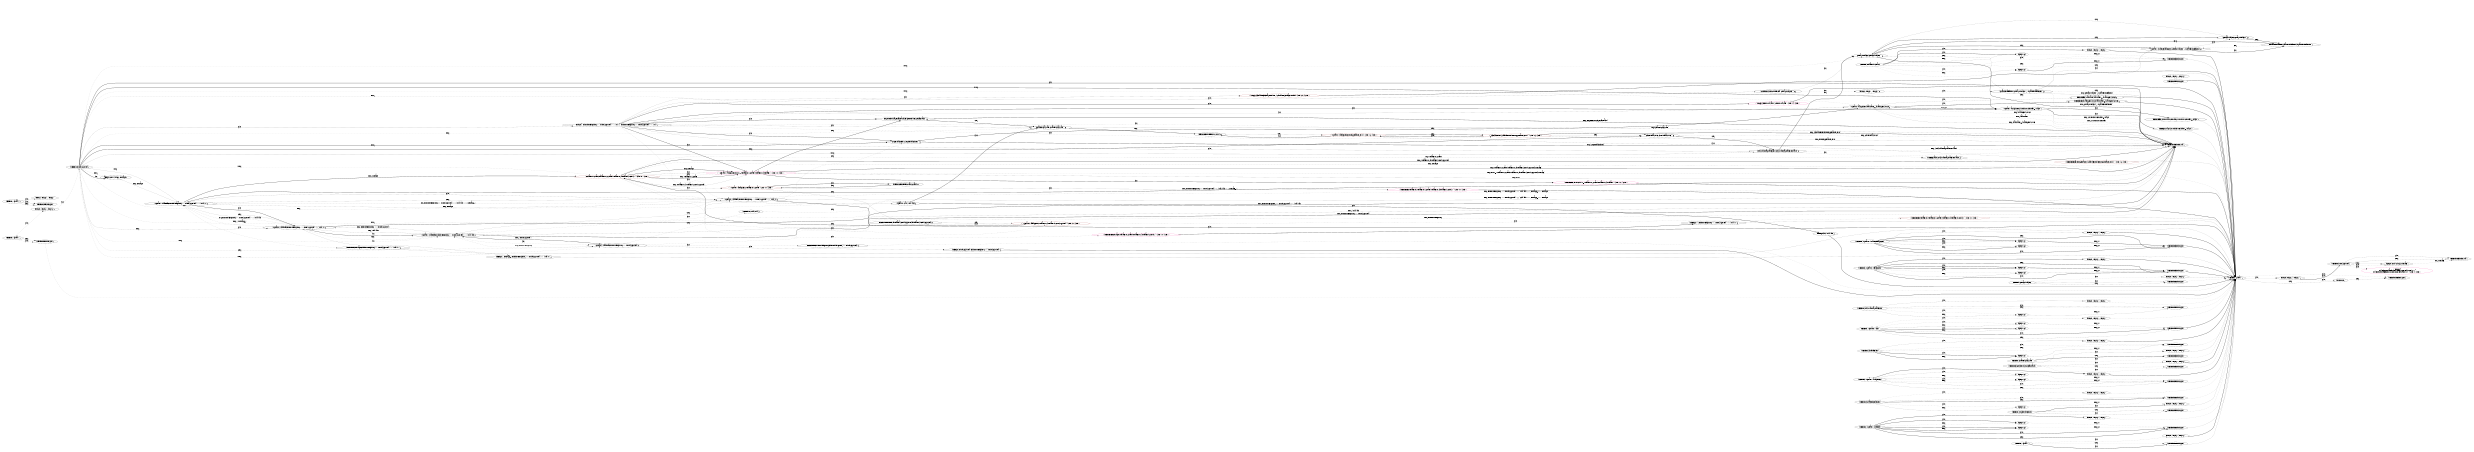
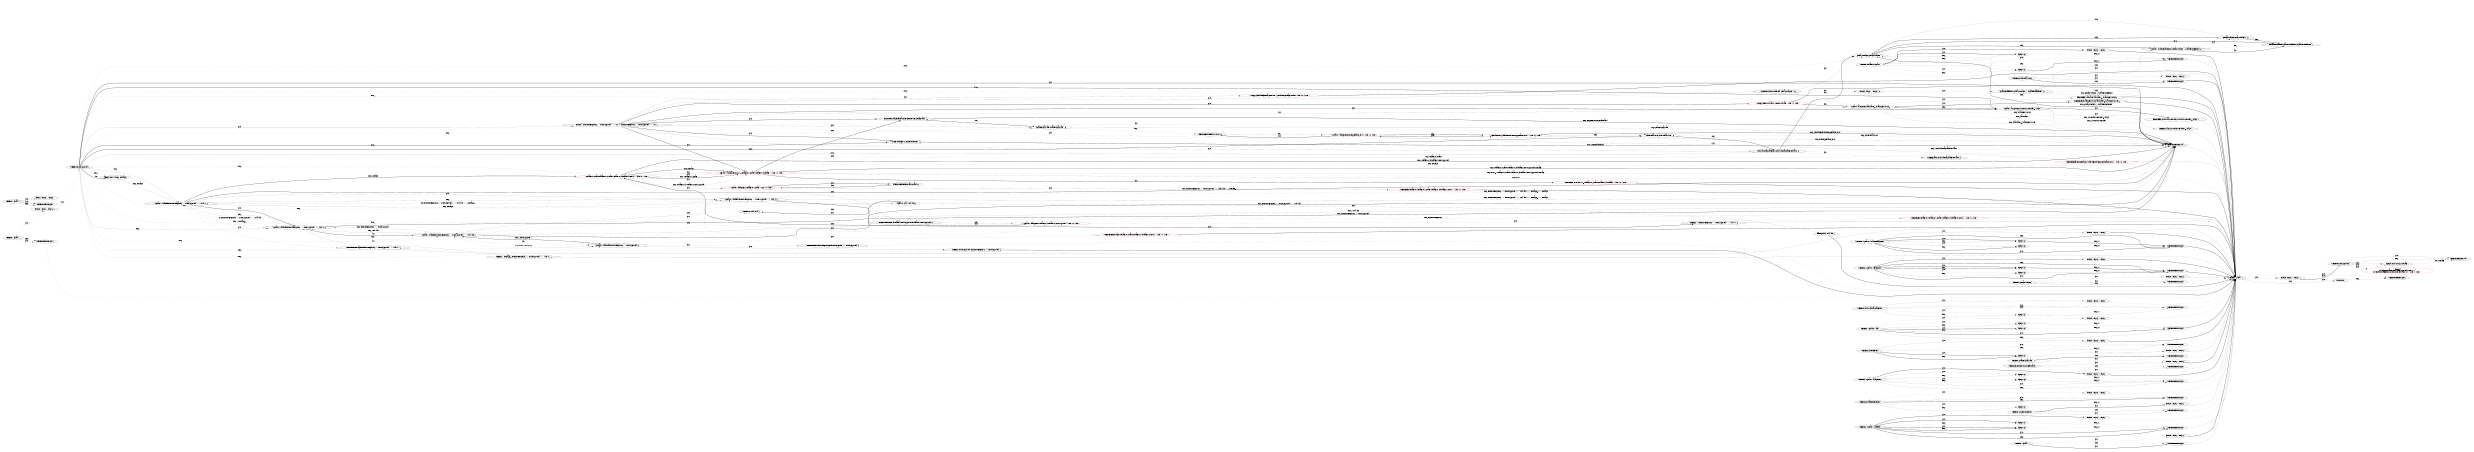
node "(METHOD,CloseMediaSource)": added
edge "(<operator>.assignment,load_state_ = kWaitingForSource)" -> "(<operator>.assignment,current_source_node_ = nullptr)": label "DDG: p2" -> "CFG: "
edge "(<operator>.assignment,current_source_node_ = nullptr)" -> "(LITERAL,nullptr,current_source_node_ = nullptr)": style bold -> dashed
edge "(StopPeriodicTimers,StopPeriodicTimers())" -> "(<operator>.assignment,load_state_ = kWaitingForSource)": now "<(LOCAL,SetNetworkState : SetNetworkState)<SUB>14</SUB>>" -> "(<operator>.assignment,load_state_ = kWaitingForSource)"
edge "(UpdateDisplayState,UpdateDisplayState())" -> "(FIELD_IDENTIFIER,error,error)": style bold -> dotted
edge "(<operator>.cast,(void*)this)" -> "(UpdateDisplayState,UpdateDisplayState())": now "(<operator>.cast,(void*)this)" -> "(UNKNOWN,void*,void*)"
edge "(<operator>.cast,(void*)this)" -> "(LITERAL,this,(void*)this)": style bold -> dashed
